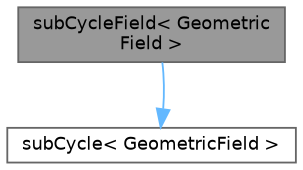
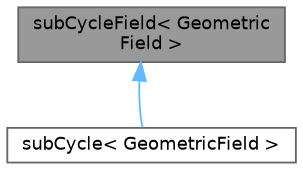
edge "subCycleField< Geometric Field >" -> "subCycle< GeometricField >": reversed
